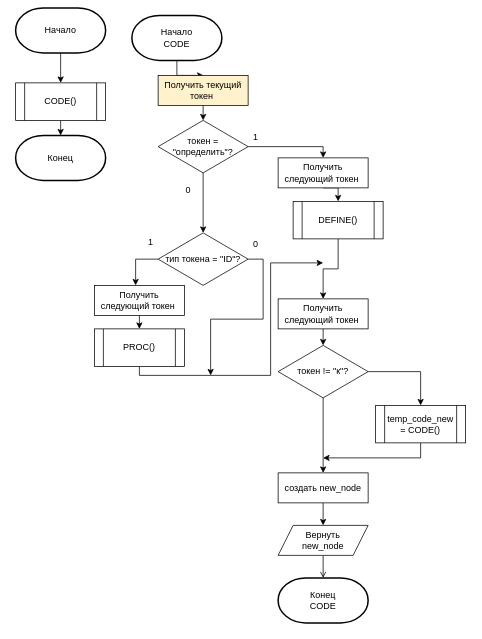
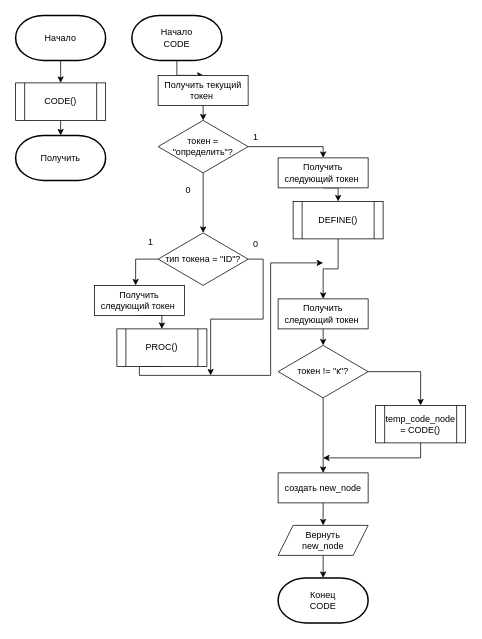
node "Начало": moved (60, 30) -> (60, 38)
node "Получить текущий токен": fillcolor #fff2cc -> #ffffff
node "Конец": label "Конец" -> "Получить"
node "PROC()": moved (139, 348) -> (162, 348)
node "temp_code_new = CODE()": label "temp_code_new = CODE()" -> "temp_code_node = CODE()"
edge "Вернуть new_node" -> "Конец CODE": arrowhead open -> classic
